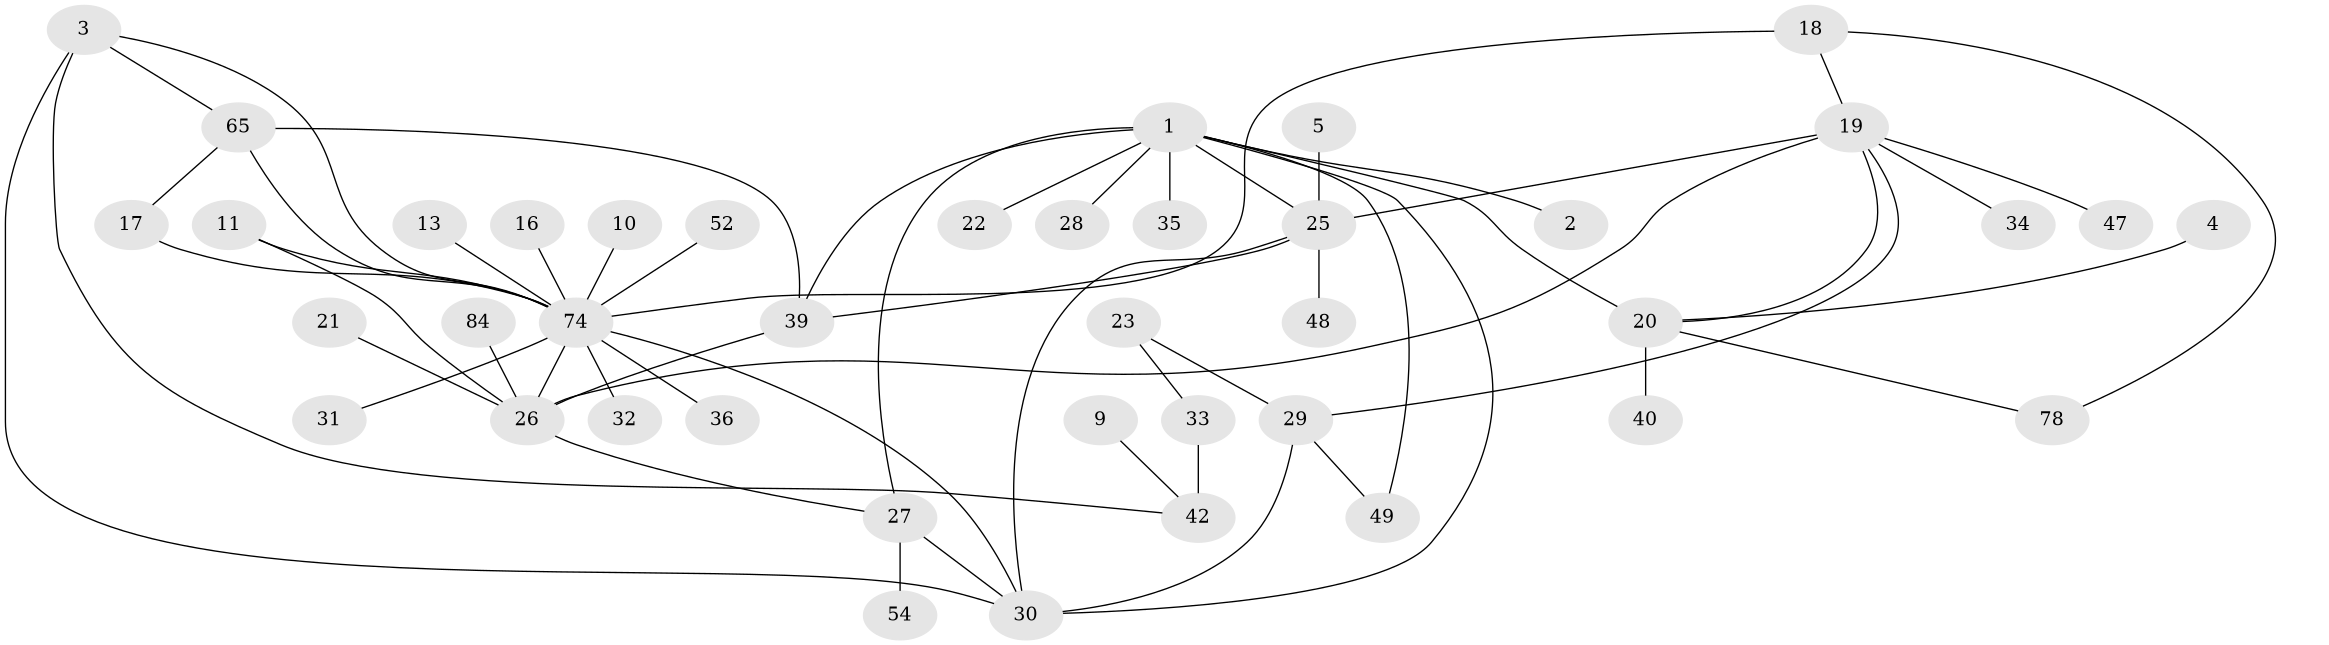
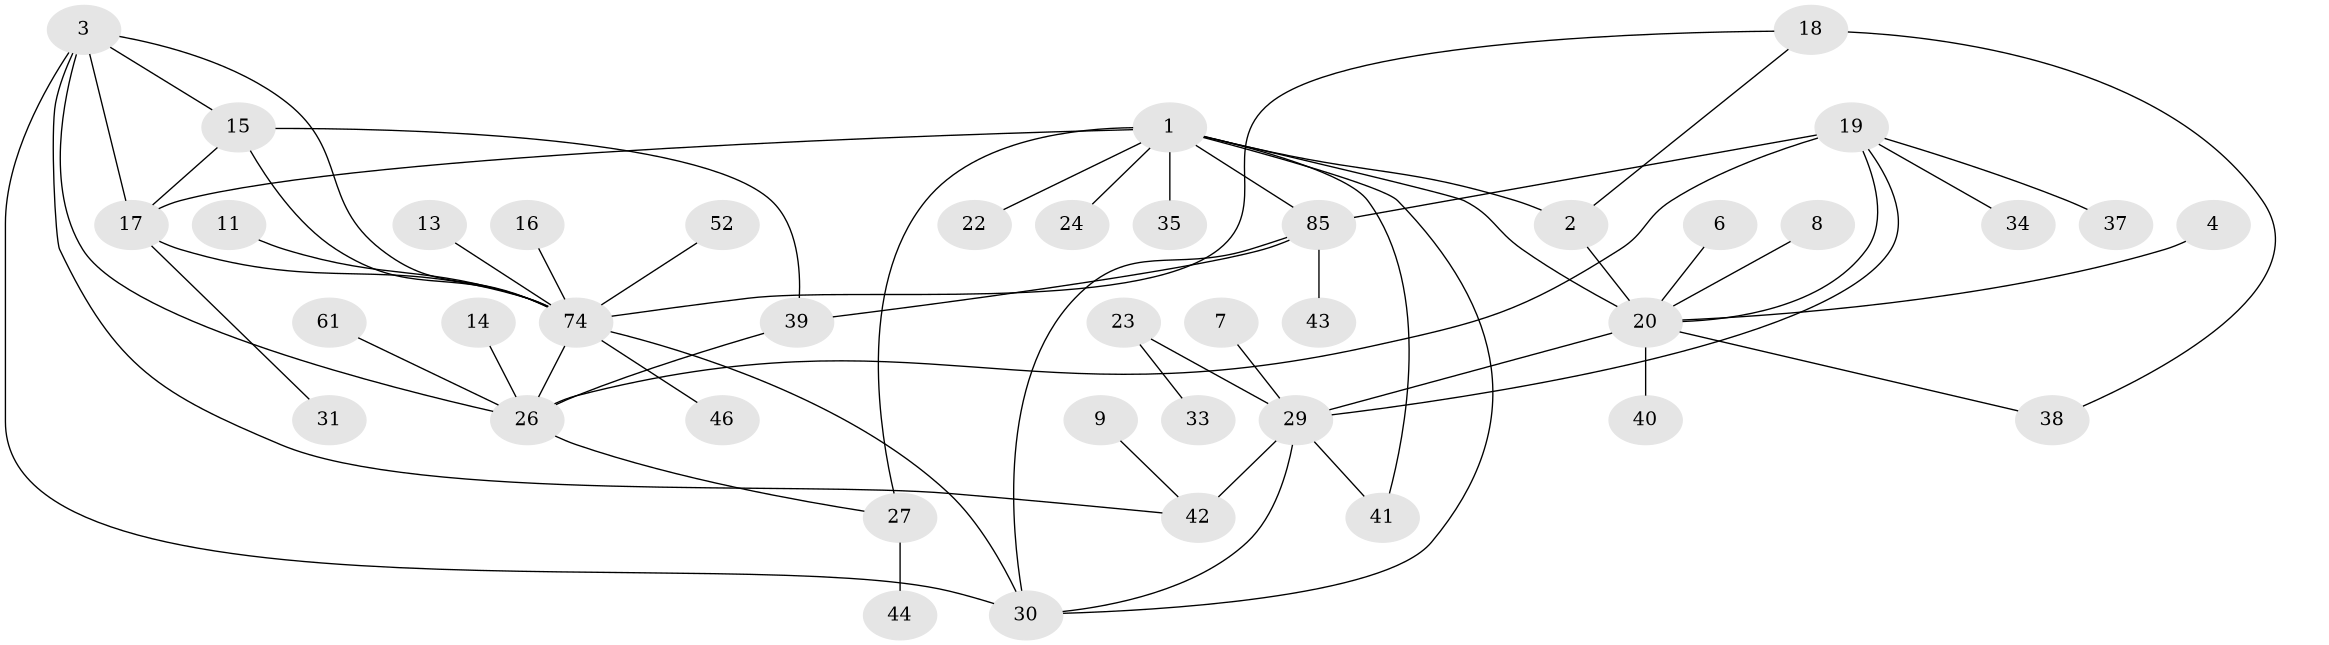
edge "18" -- "19": now "18" -- "2"
edge "3" -- "17": added
node "65": label "65" -> "15"
node "5": removed
edge "1" -- "39": now "1" -- "17"
node "10": removed
node "28": label "28" -> "24"
node "25": label "25" -> "85"
node "6": added
node "8": added
node "47": label "47" -> "37"
edge "2" -- "20": added
edge "11" -- "26": now "3" -- "26"
node "21": label "21" -> "61"
node "84": label "84" -> "14"
node "7": added
node "48": label "48" -> "43"
edge "74" -- "31": now "17" -- "31"
edge "20" -- "29": added
node "32": removed
node "36": label "36" -> "46"
node "78": label "78" -> "38"
edge "33" -- "42": now "29" -- "42"
node "49": label "49" -> "41"
edge "27" -- "30": removed
node "54": label "54" -> "44"
